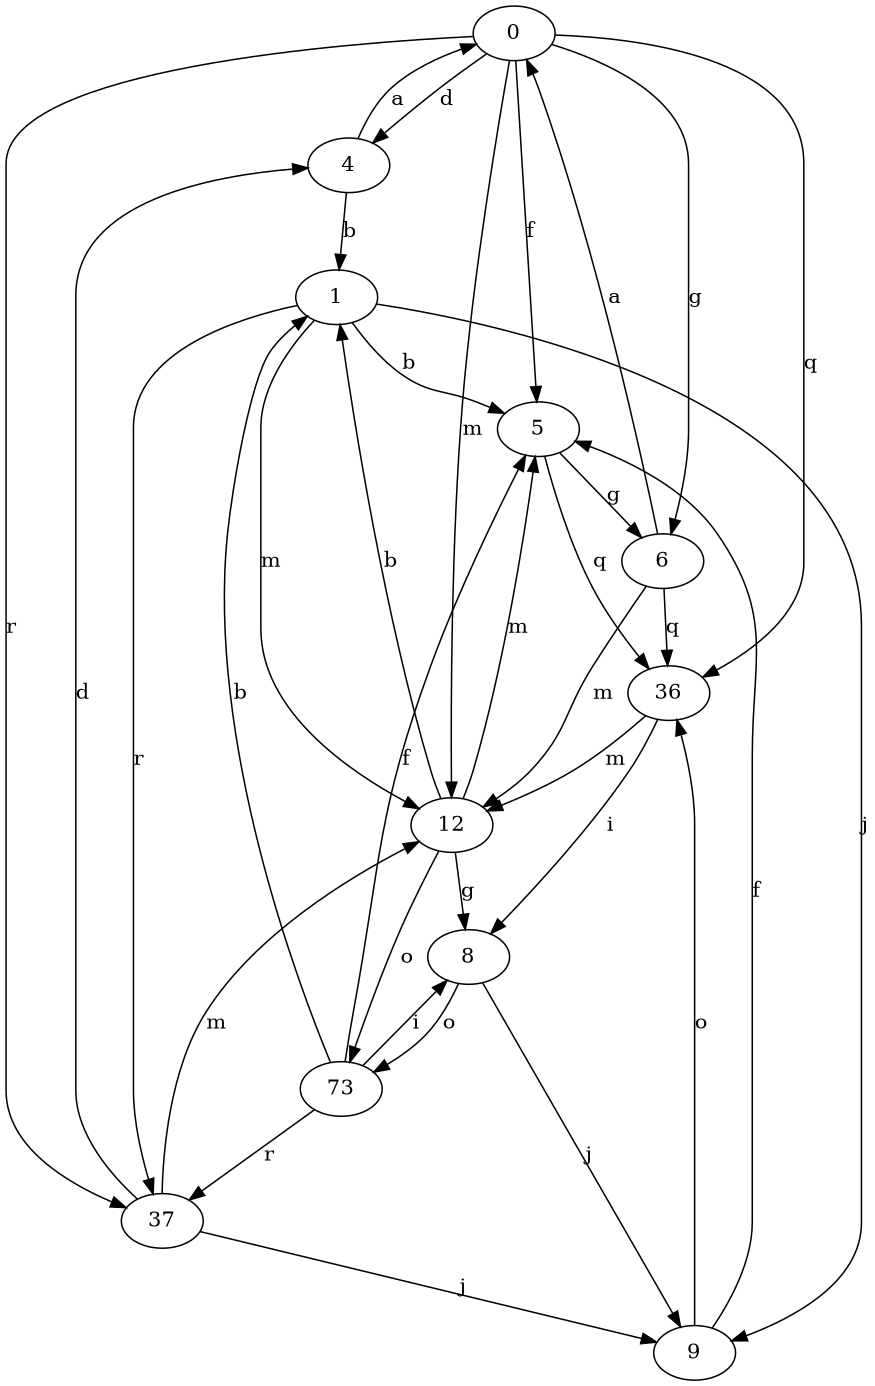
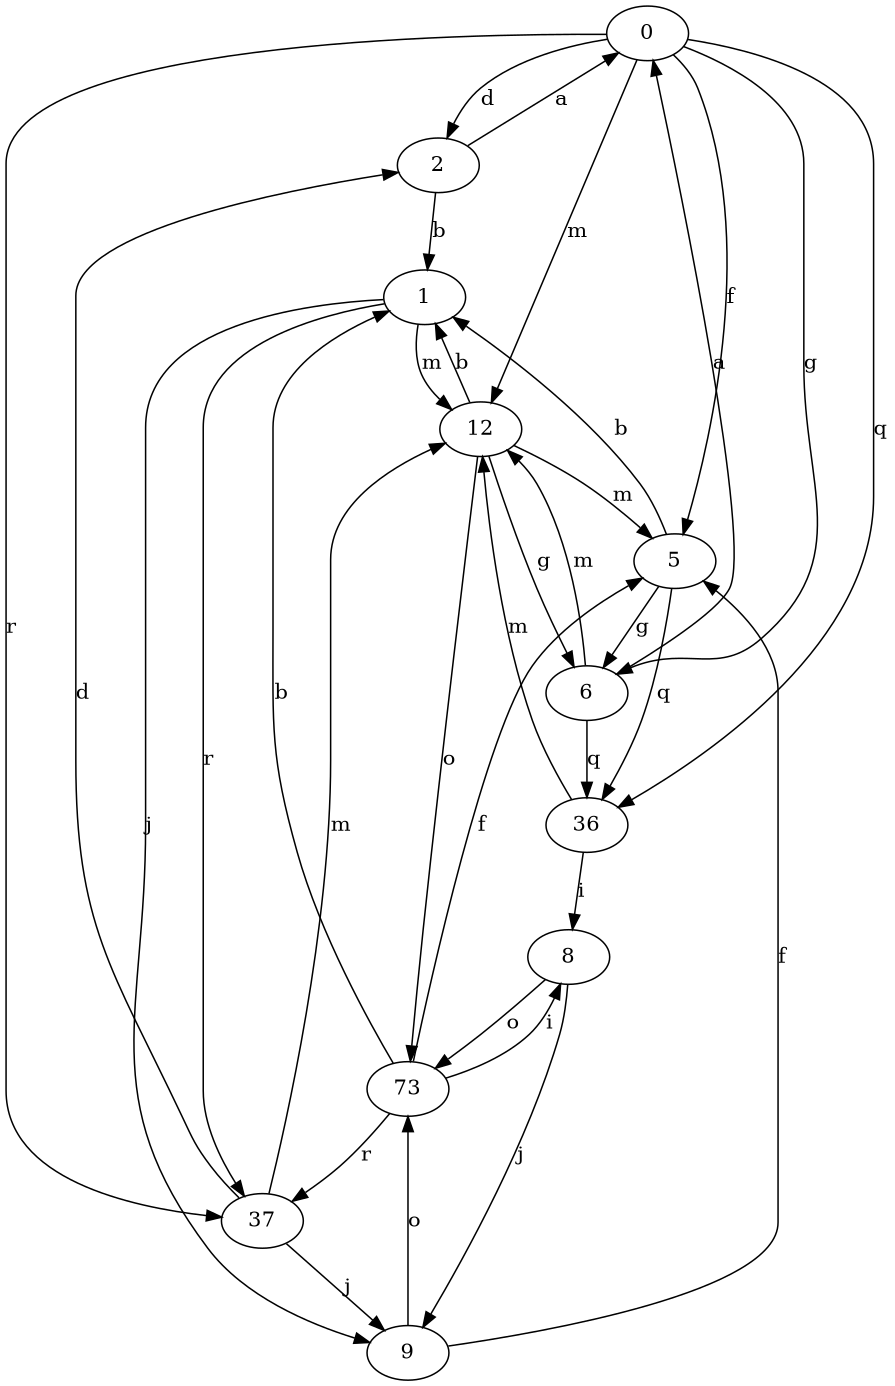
node "4": label "4" -> "2"
edge "1" -> "5": reversed
edge "12" -> "8": now "12" -> "6"
edge "9" -> "36": now "9" -> "73"
